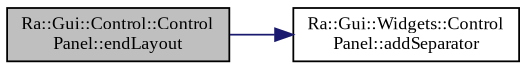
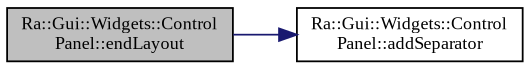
node "Ra::Gui::Control::Control Panel::endLayout": label "Ra::Gui::Control::Control Panel::endLayout" -> "Ra::Gui::Widgets::Control Panel::endLayout"
